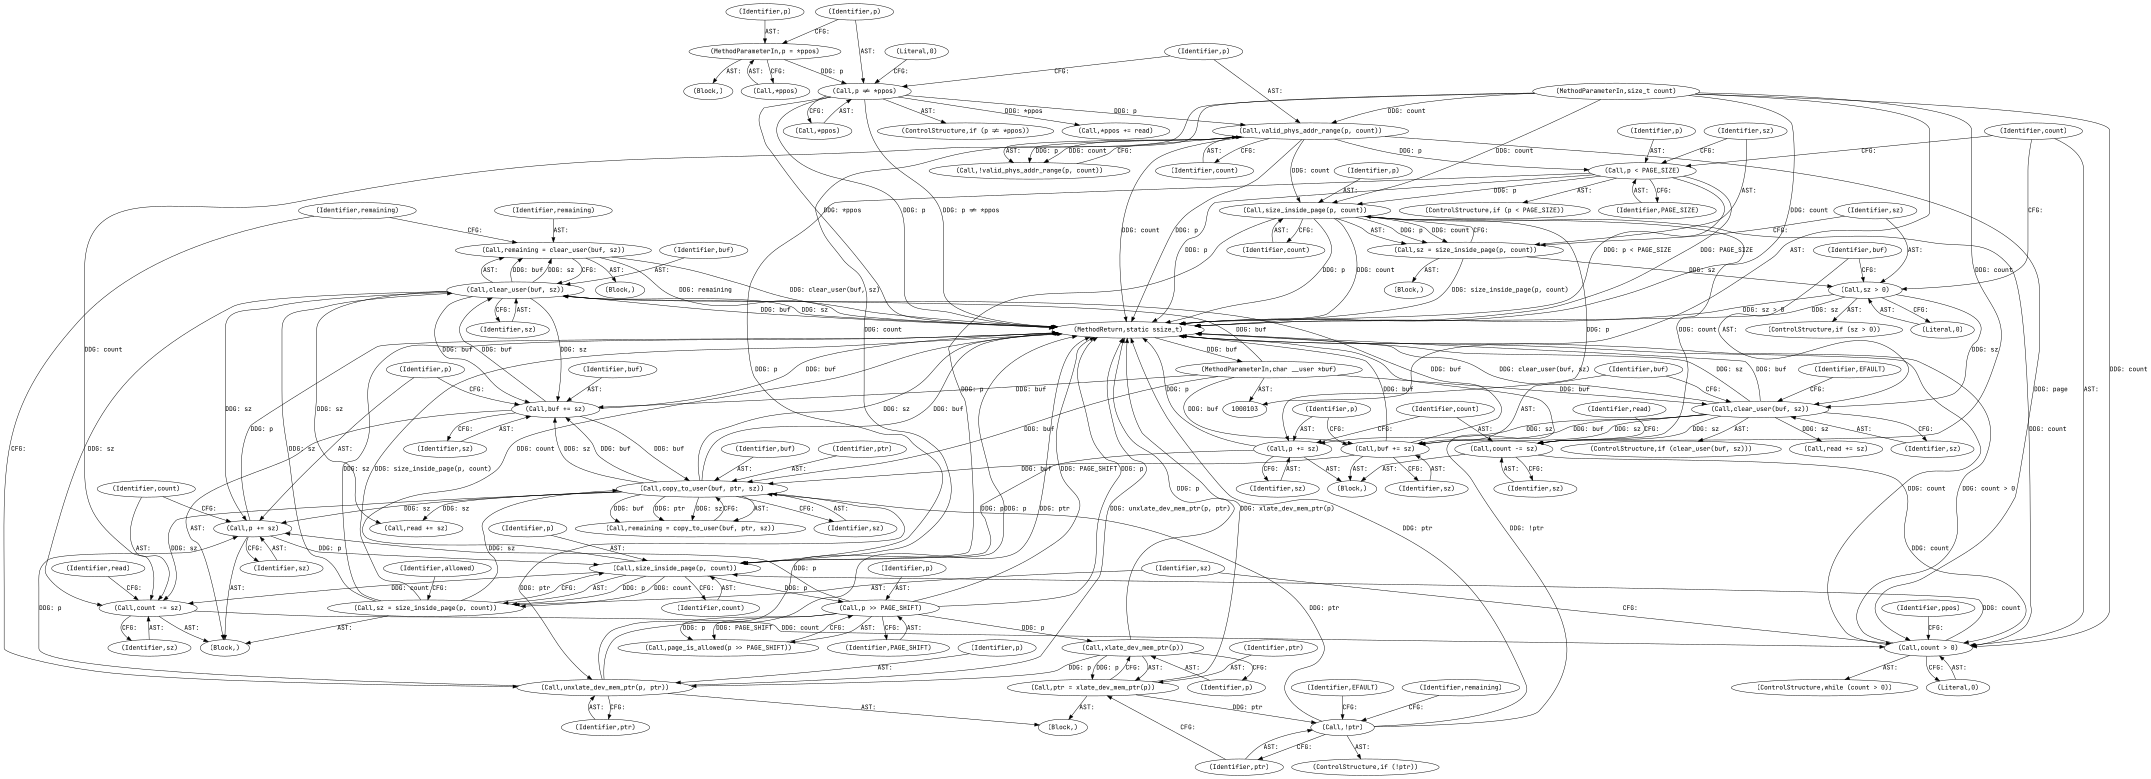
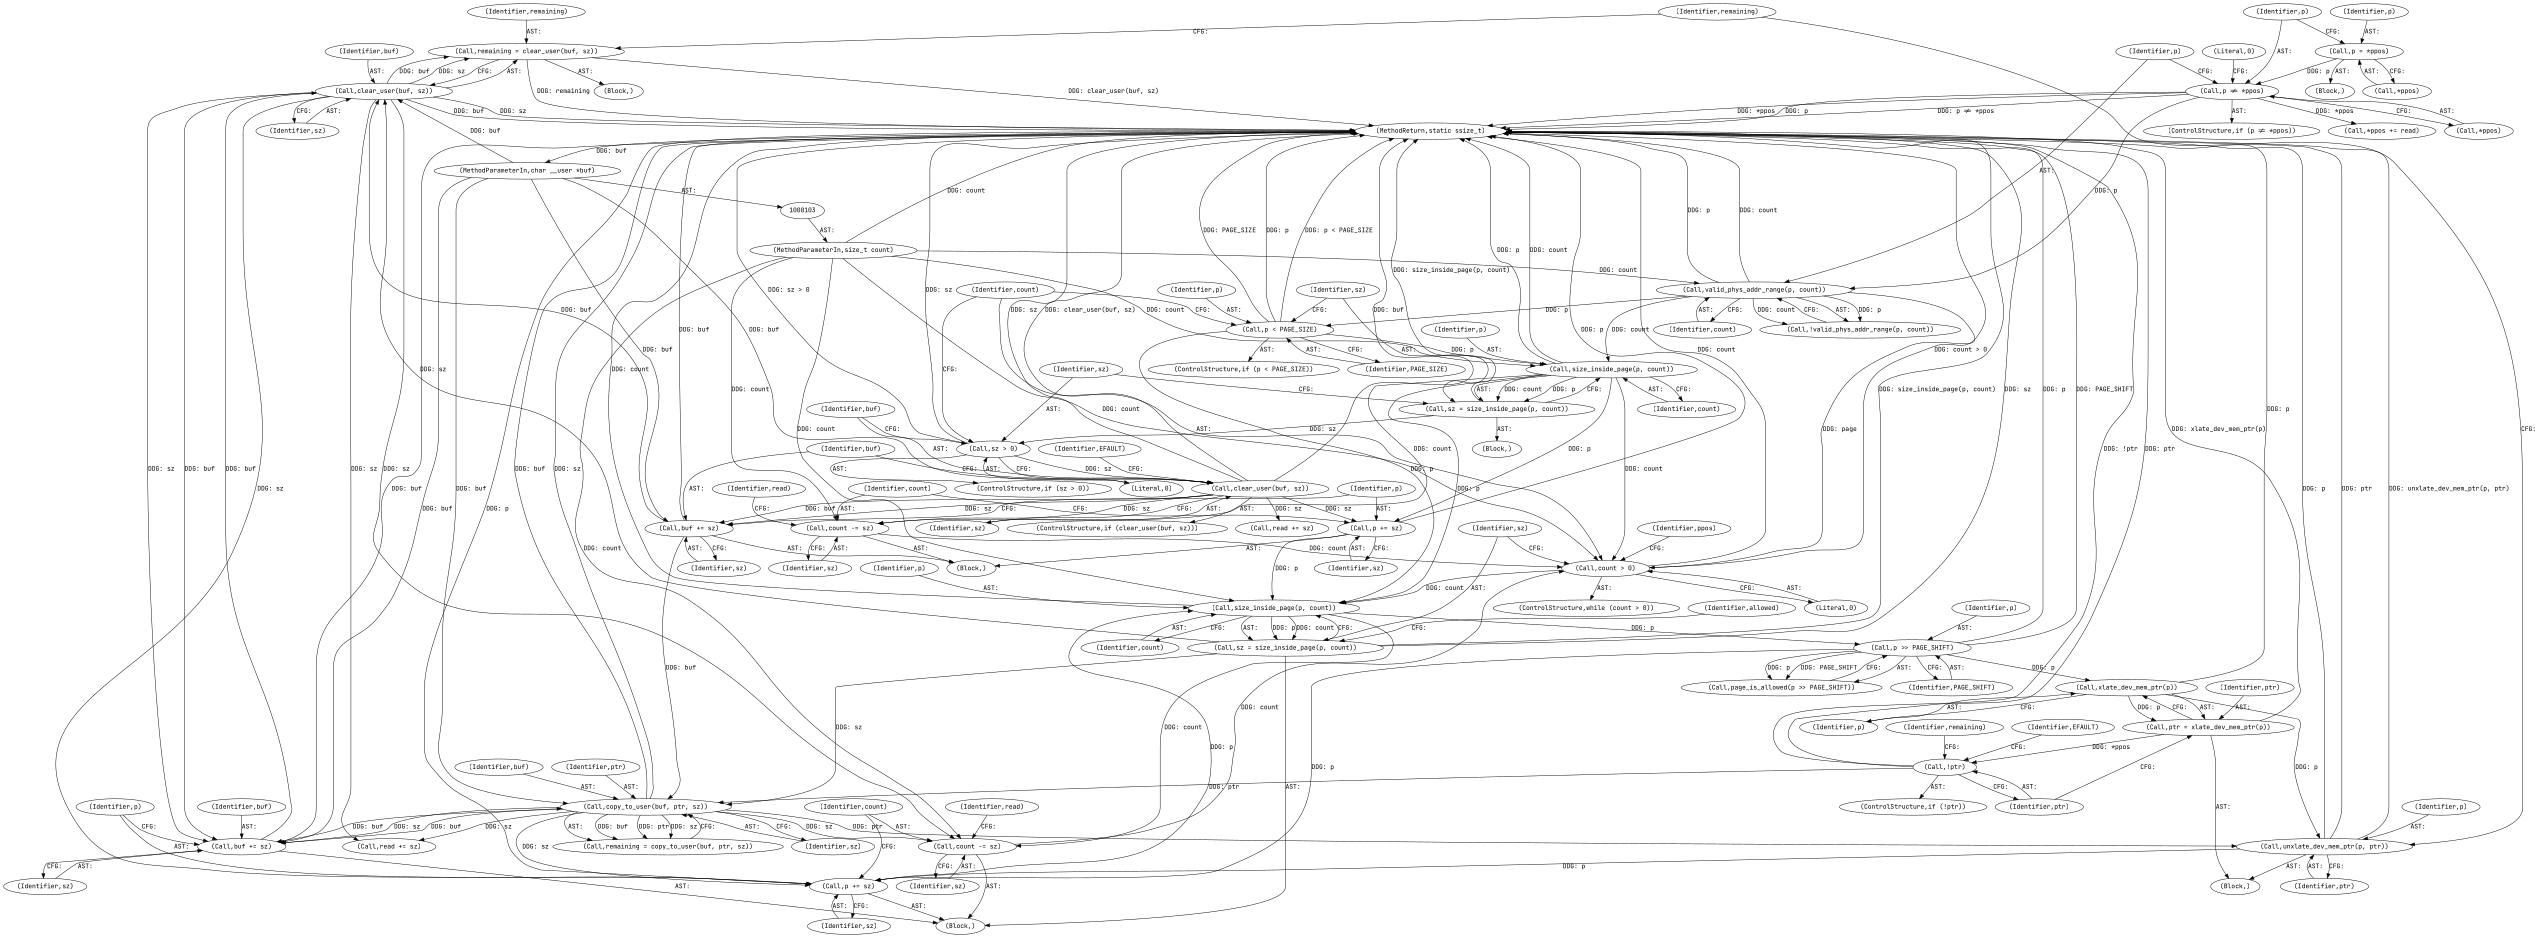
node "(MethodParameterIn,p = *ppos)": label "(MethodParameterIn,p = *ppos)" -> "(Call,p = *ppos)"
edge "(MethodParameterIn,size_t count)" -> "1000103": reversed
edge "(Call,ptr = xlate_dev_mem_ptr(p))" -> "(Call,!ptr)": label "DDG: ptr" -> "DDG: *ppos"
